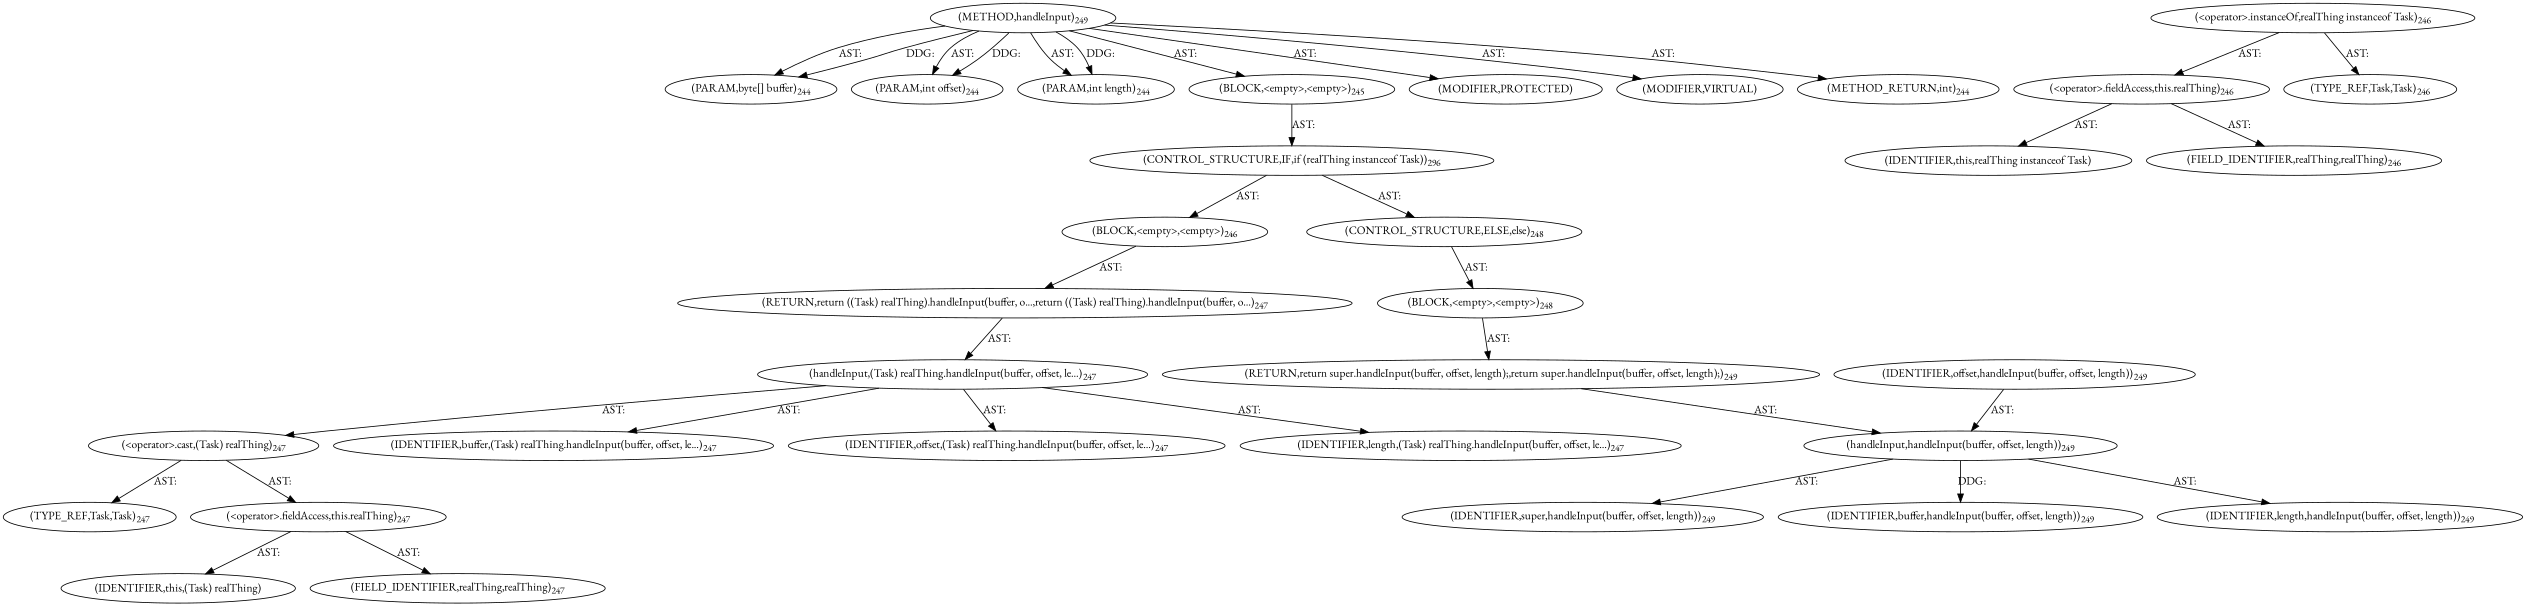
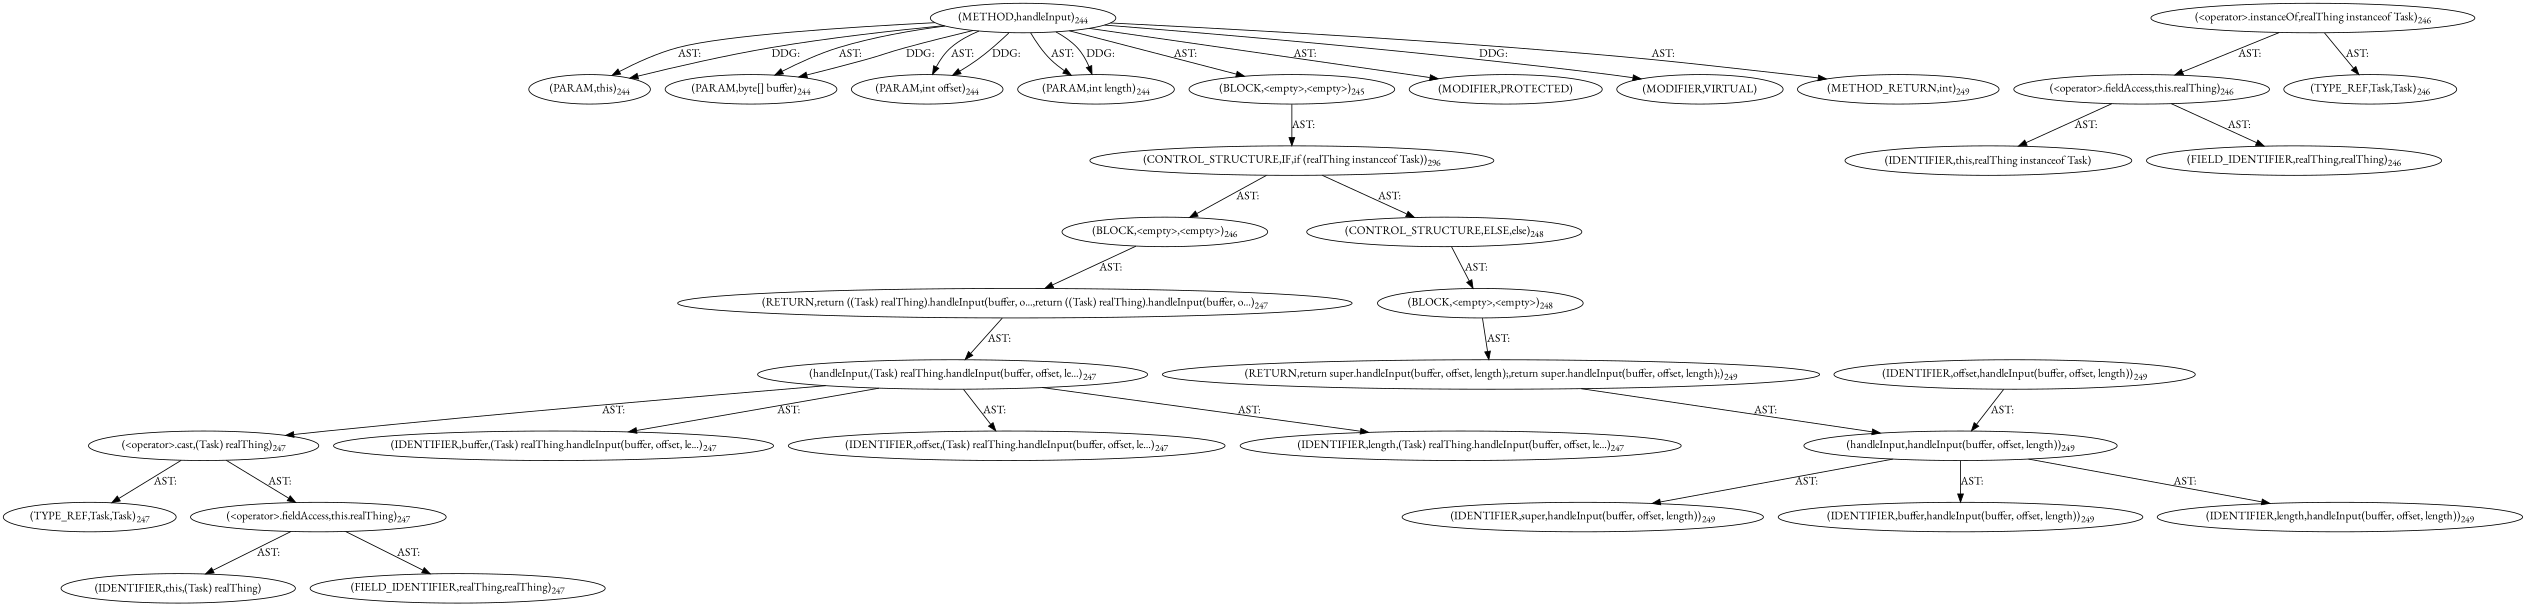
node "(METHOD,handleInput)": text "249" -> "244"
edge "(METHOD,handleInput)" -> "(MODIFIER,VIRTUAL)": label "AST: " -> "DDG: "
node "(METHOD_RETURN,int)": text "244" -> "249"
node "(PARAM,this)": added
edge "(handleInput,handleInput(buffer, offset, length))" -> "(IDENTIFIER,buffer,handleInput(buffer, offset, length))": label "DDG: " -> "AST: "
